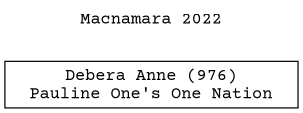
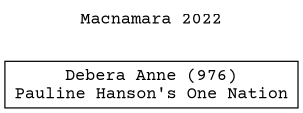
node "Debera Anne (976) Pauline One's One Nation": label "Debera Anne (976) Pauline One's One Nation" -> "Debera Anne (976) Pauline Hanson's One Nation"
